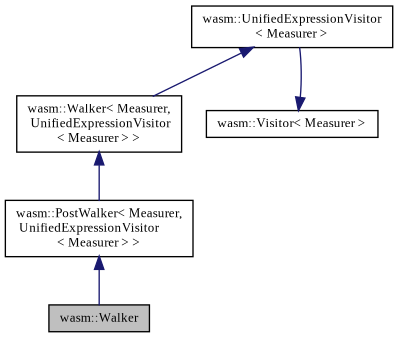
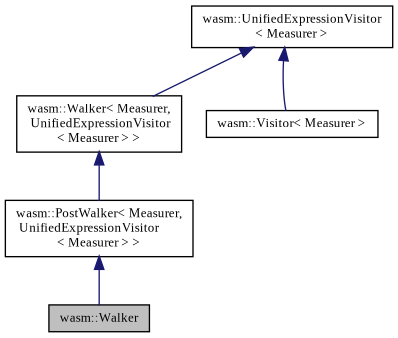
edge "wasm::UnifiedExpressionVisitor < Measurer >" -> "wasm::Visitor< Measurer >": reversed
